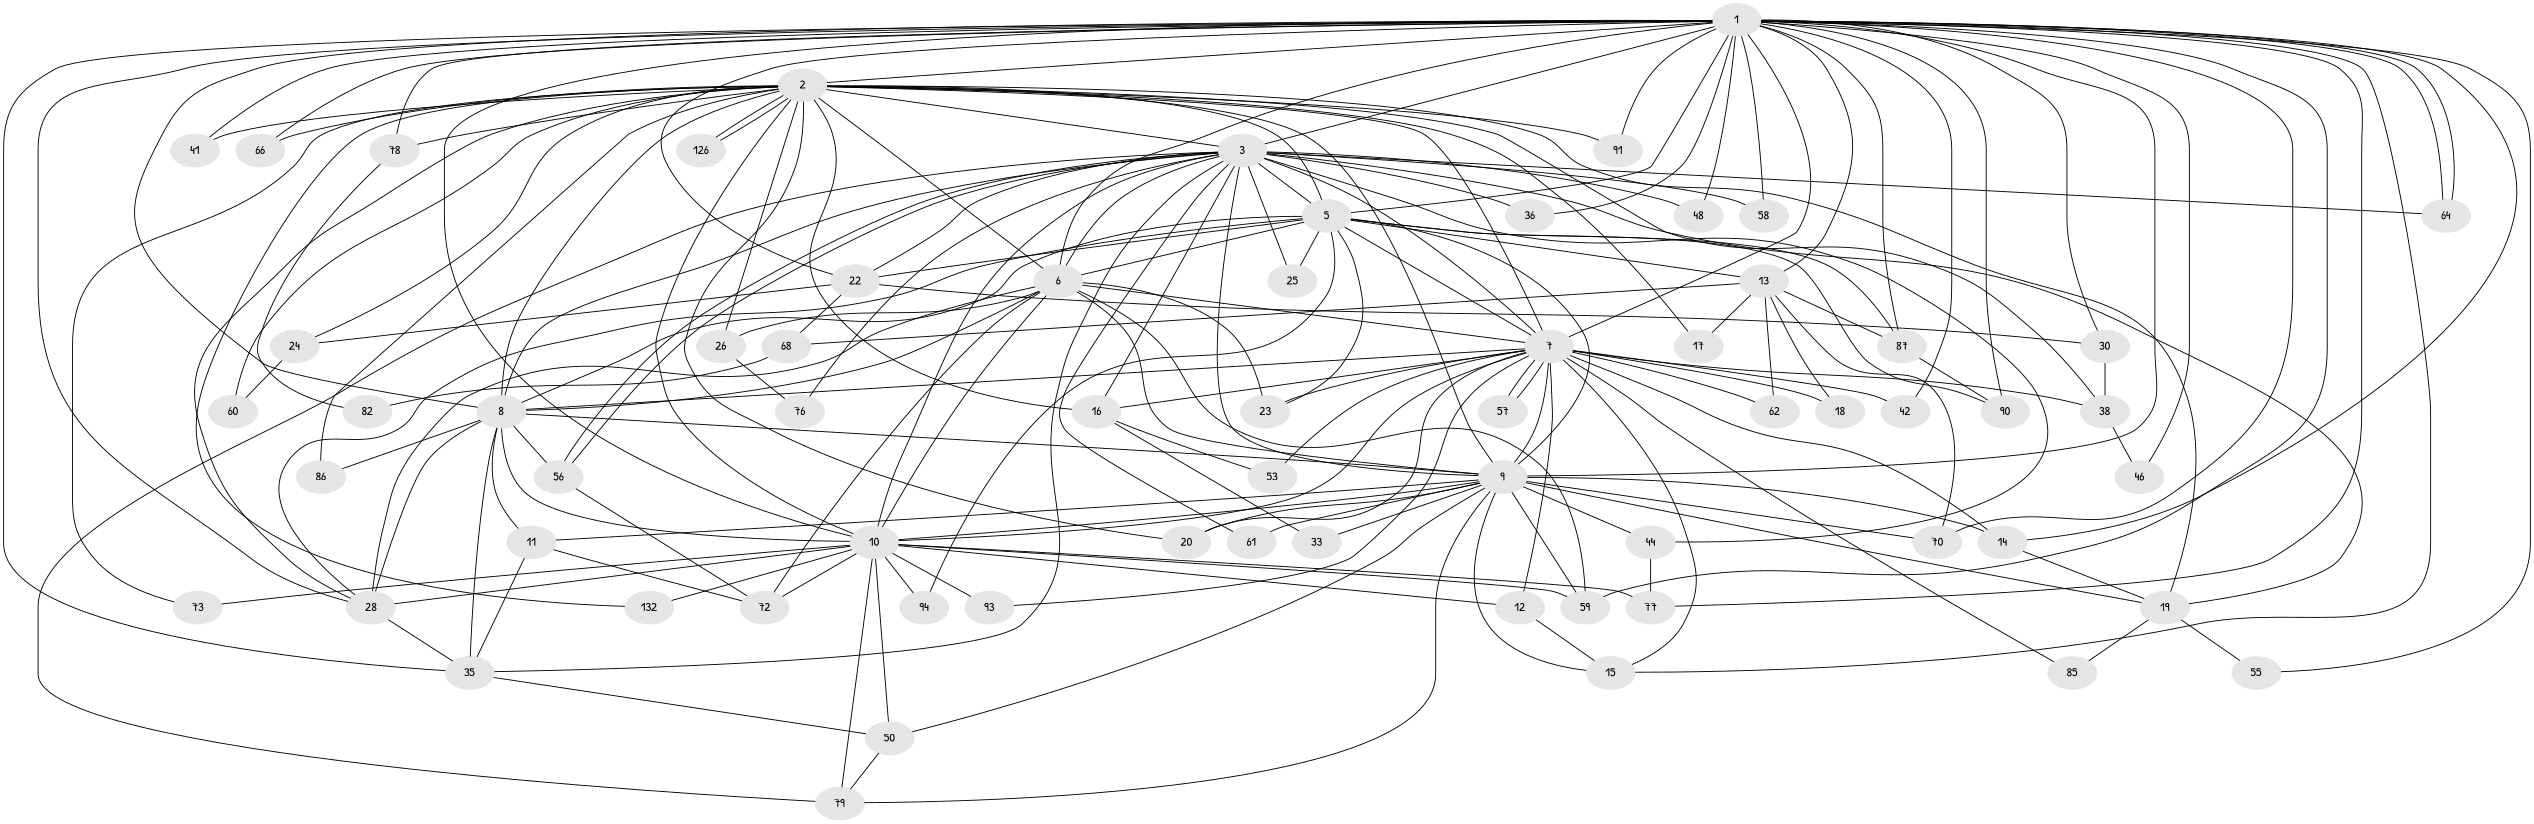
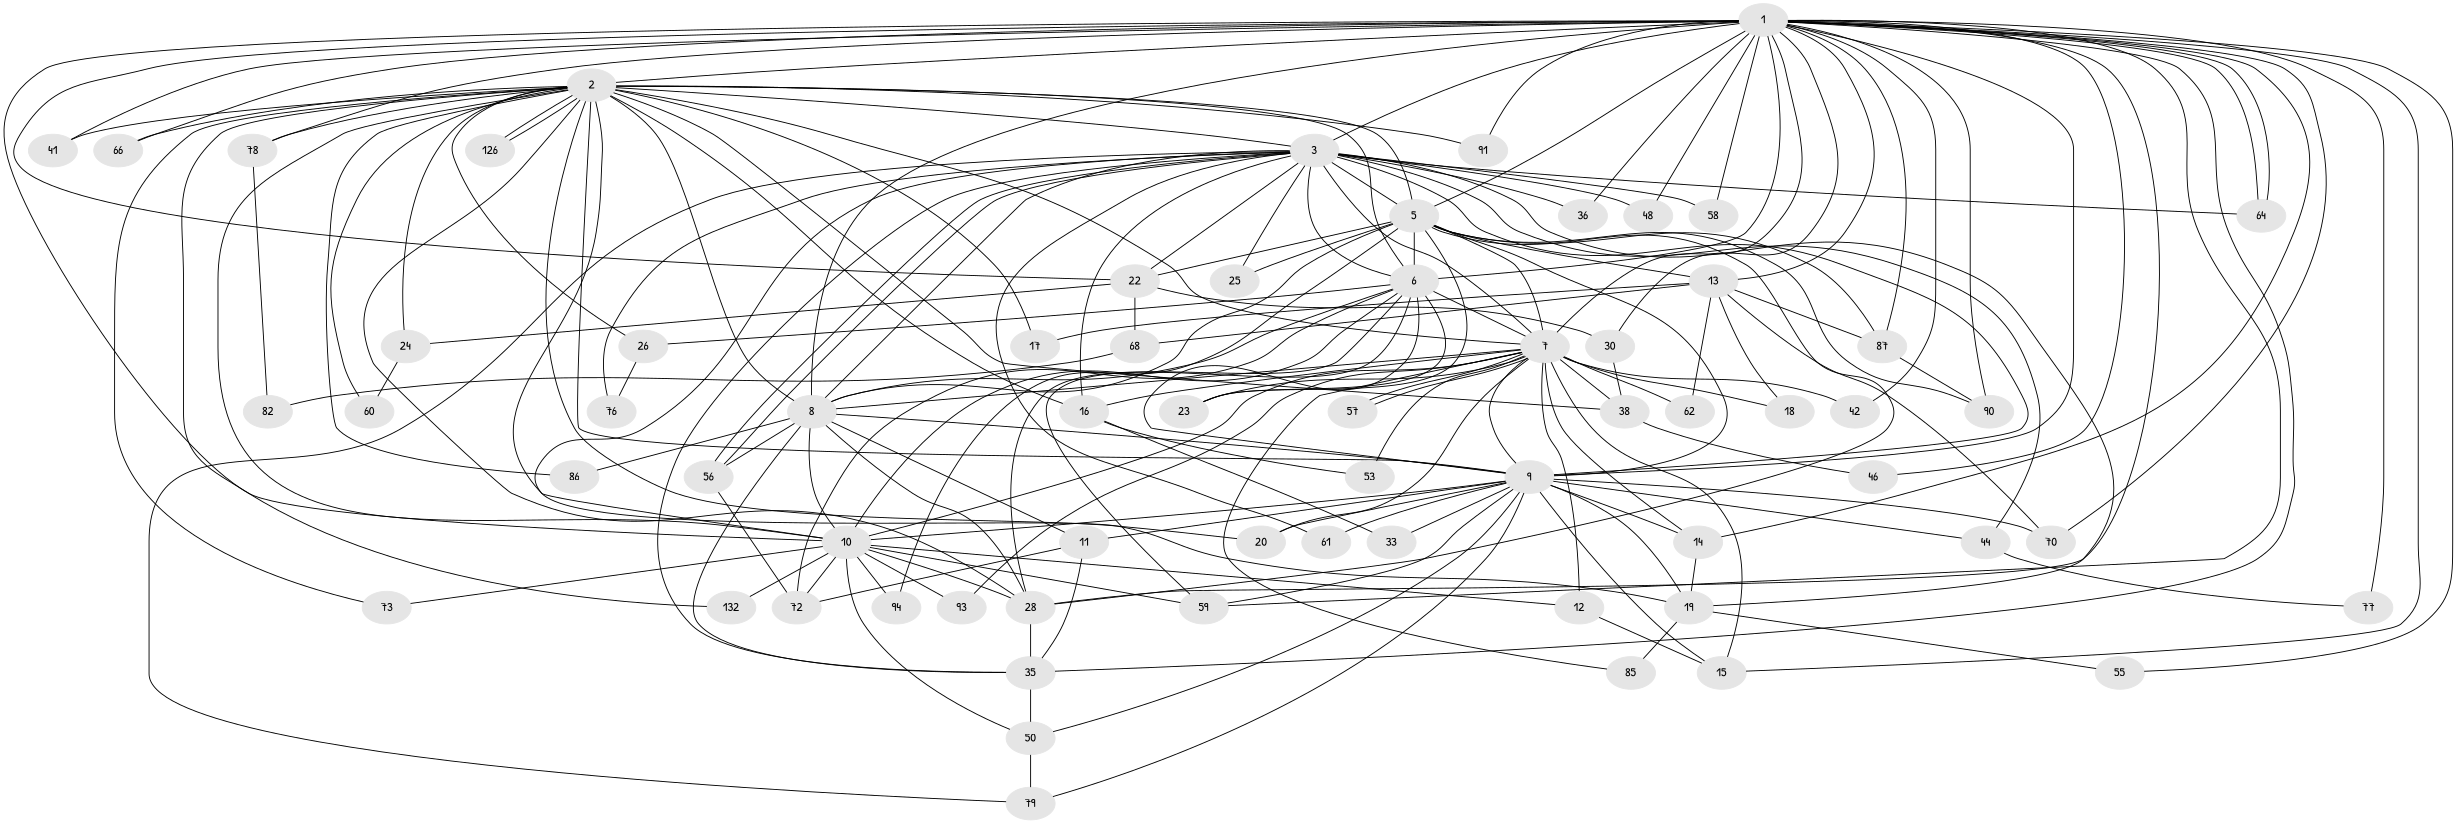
edge "10" -- "77": removed
edge "10" -- "79": removed
